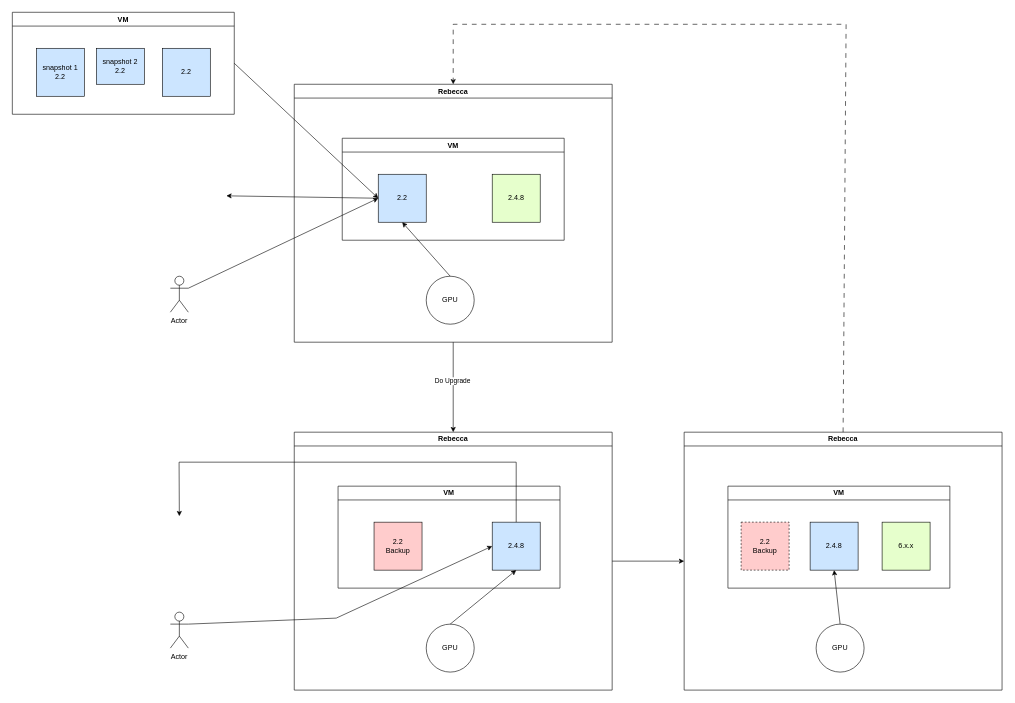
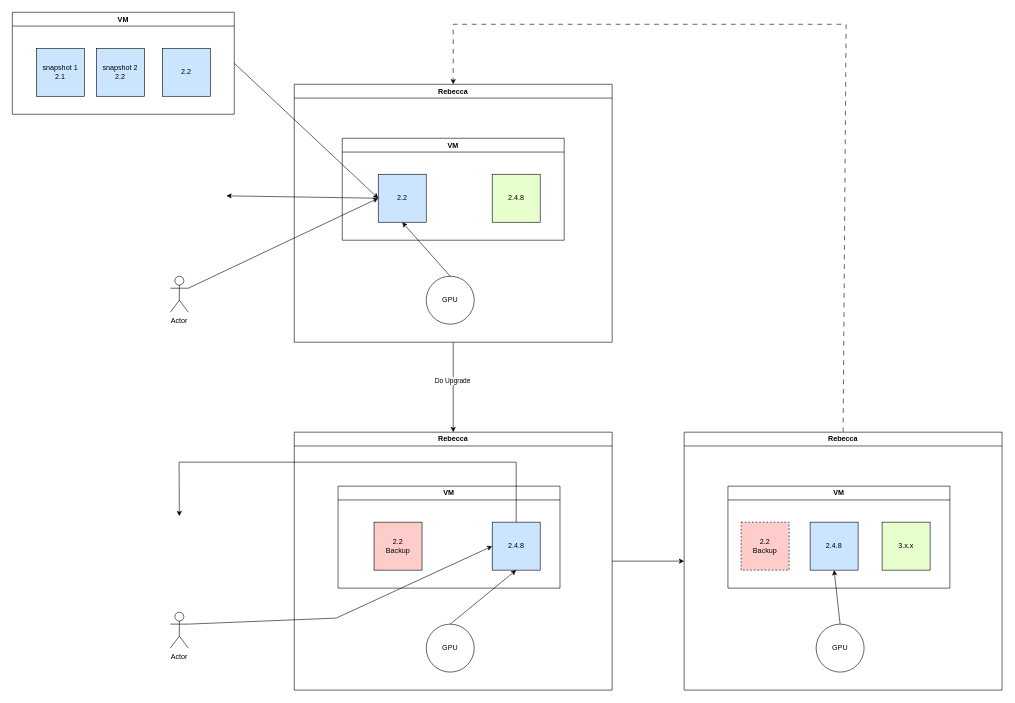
node "snapshot 2 2.2": size 48x36 -> 48x48
node "snapshot 1 2.2": label "snapshot 1 2.2" -> "snapshot 1 2.1"
node "6.x.x": label "6.x.x" -> "3.x.x"
